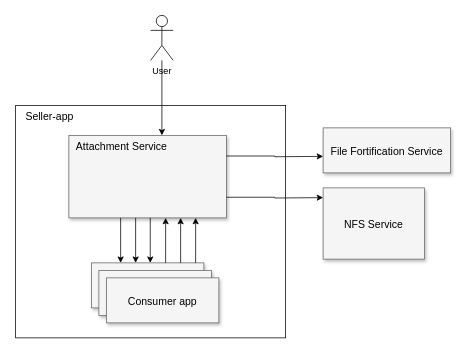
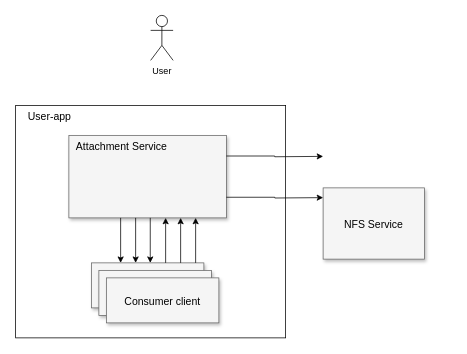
node "Seller-app": label "Seller-app" -> "User-app"
edge "User" -> "Attachment Service": removed
node "File Fortification Service": removed
node "Consumer app": label "Consumer app" -> "Consumer client"
